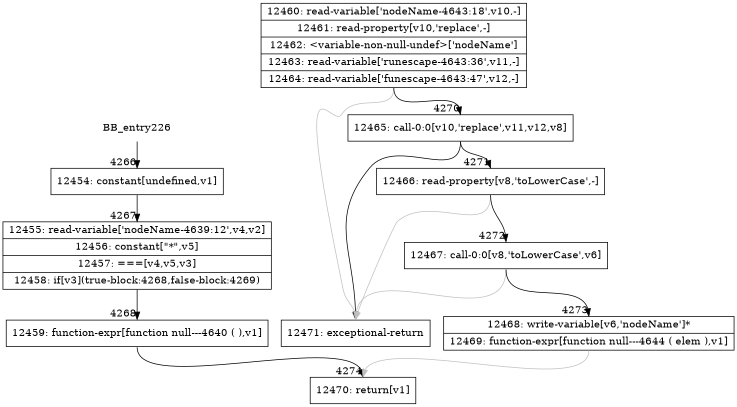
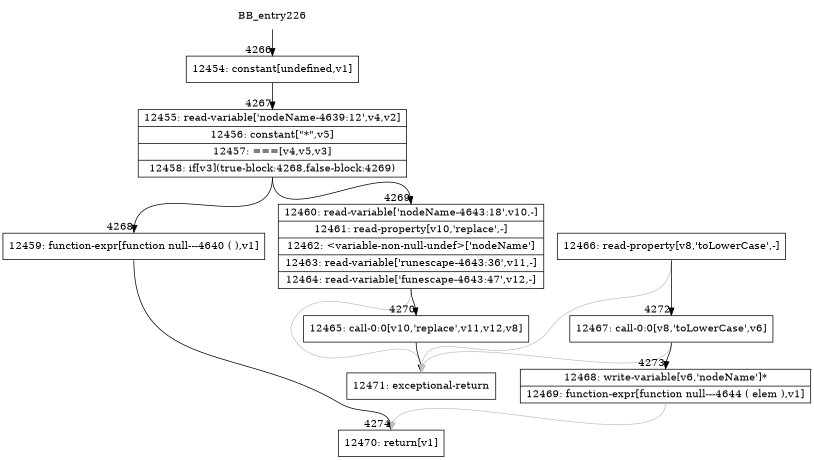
edge "12465: call-0:0[v10,'replace',v11,v12,v8]" -> "12466: read-property[v8,'toLowerCase',-]": removed
edge "12455: read-variable['nodeName-4639:12',v4,v2]" -> "12460: read-variable['nodeName-4643:18',v10,-]": added
